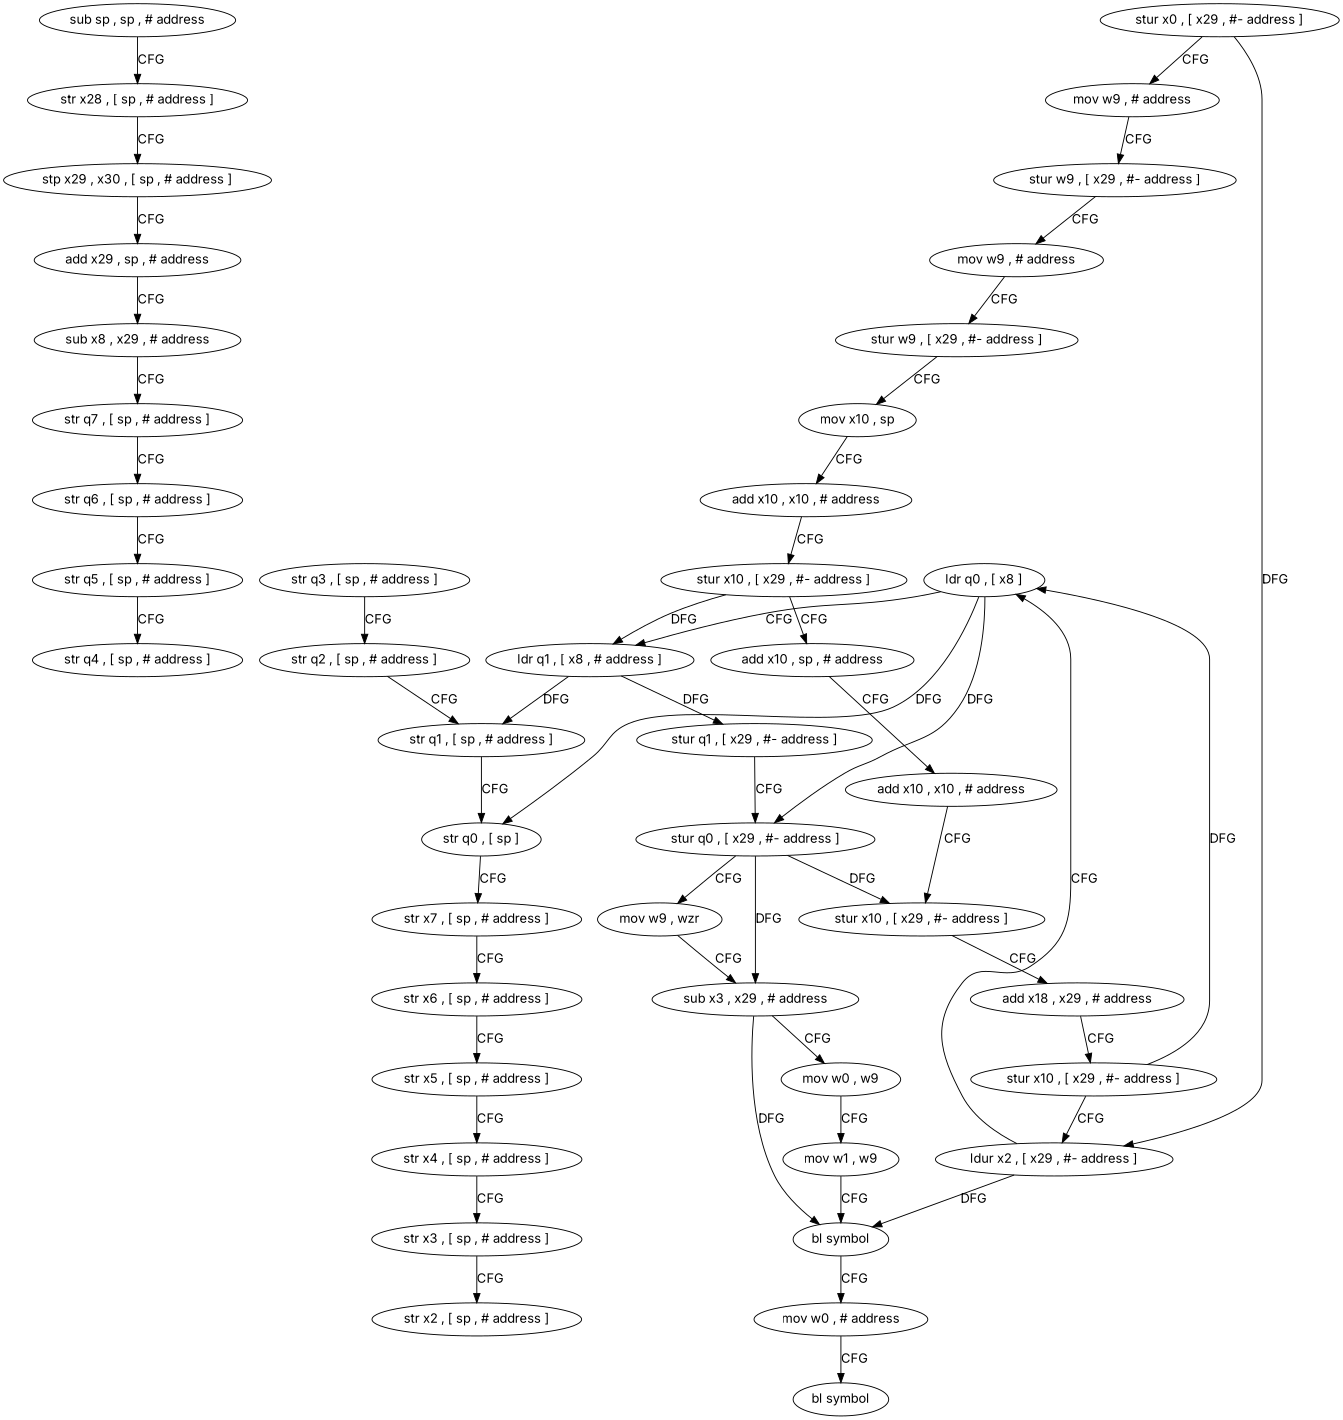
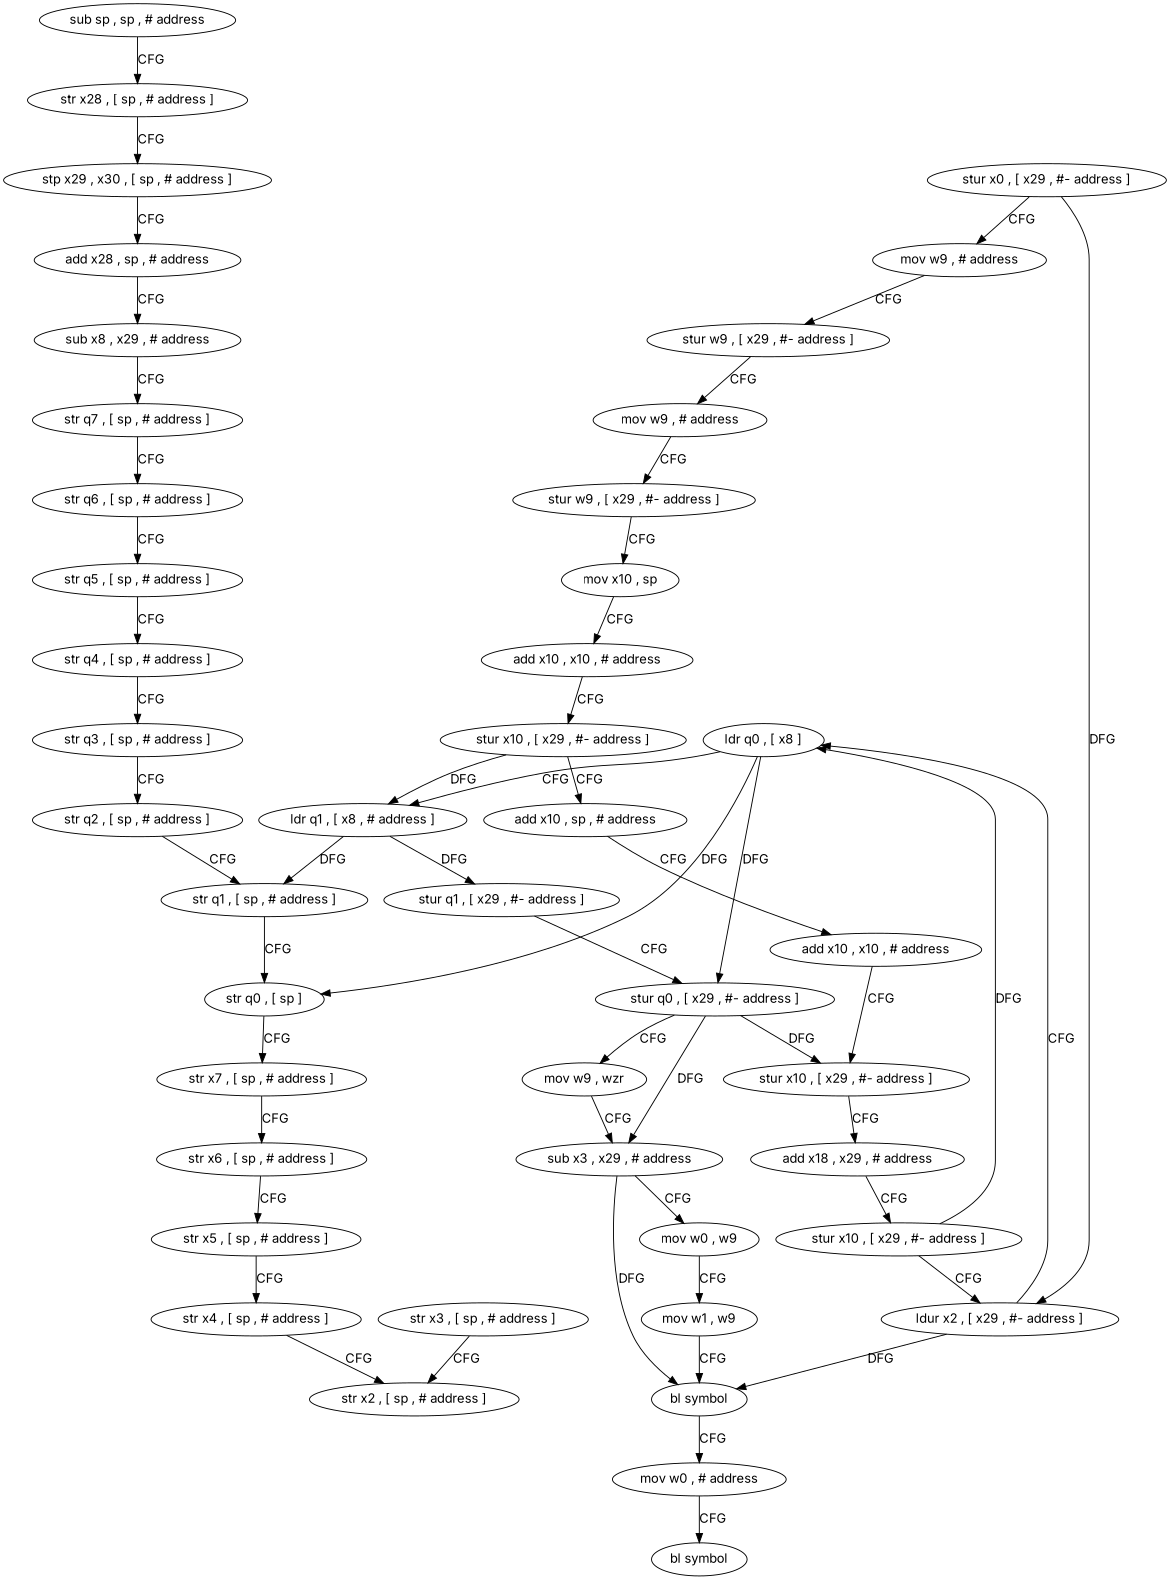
node "add x29 , sp , # address": label "add x29 , sp , # address" -> "add x28 , sp , # address"
edge "str q4 , [ sp , # address ]" -> "str q3 , [ sp , # address ]": added, label "CFG"
edge "str x4 , [ sp , # address ]" -> "str x3 , [ sp , # address ]": now "str x4 , [ sp , # address ]" -> "str x2 , [ sp , # address ]"
